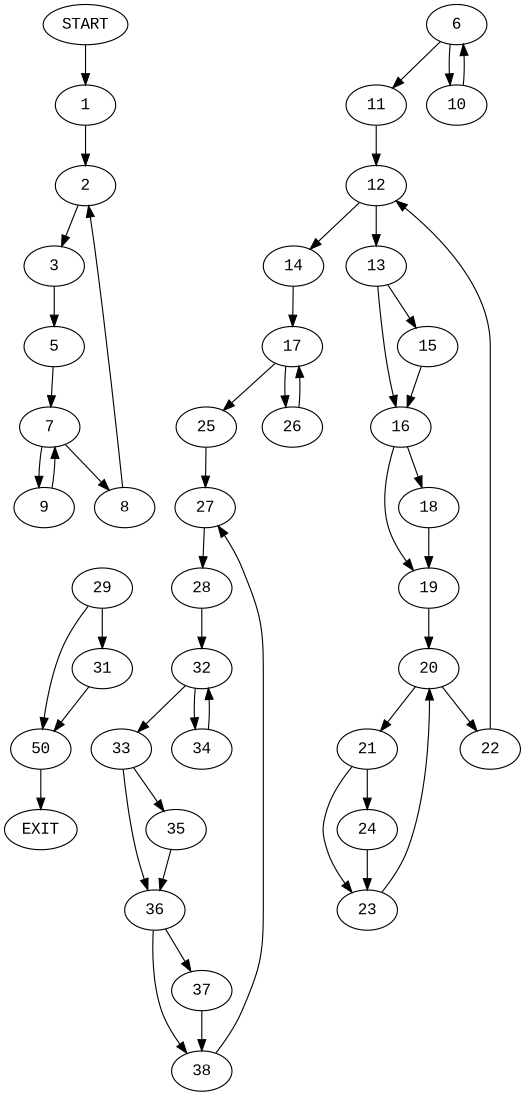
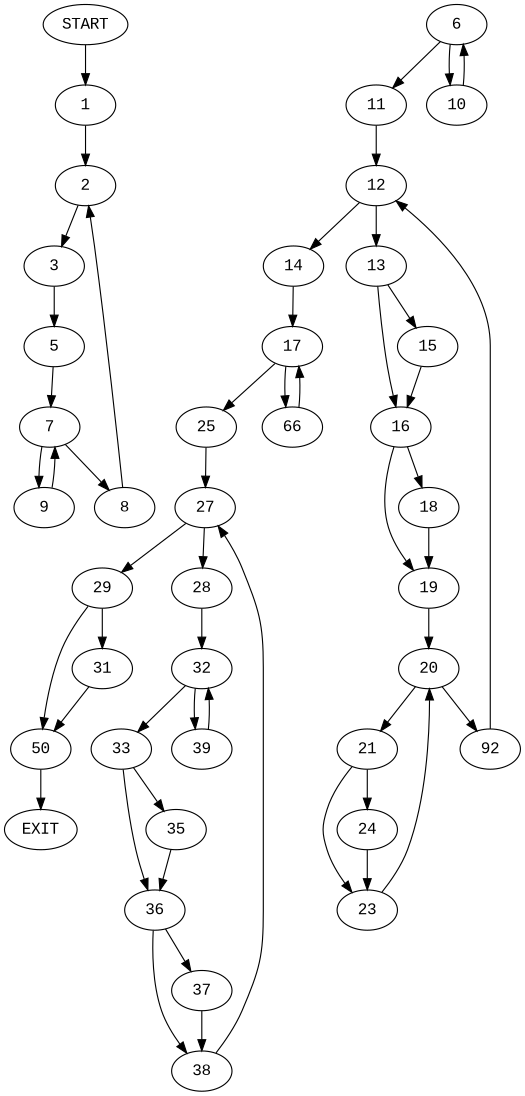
node "26": label "26" -> "66"
edge "27" -> "29": added
node "34": label "34" -> "39"
node "22": label "22" -> "92"
